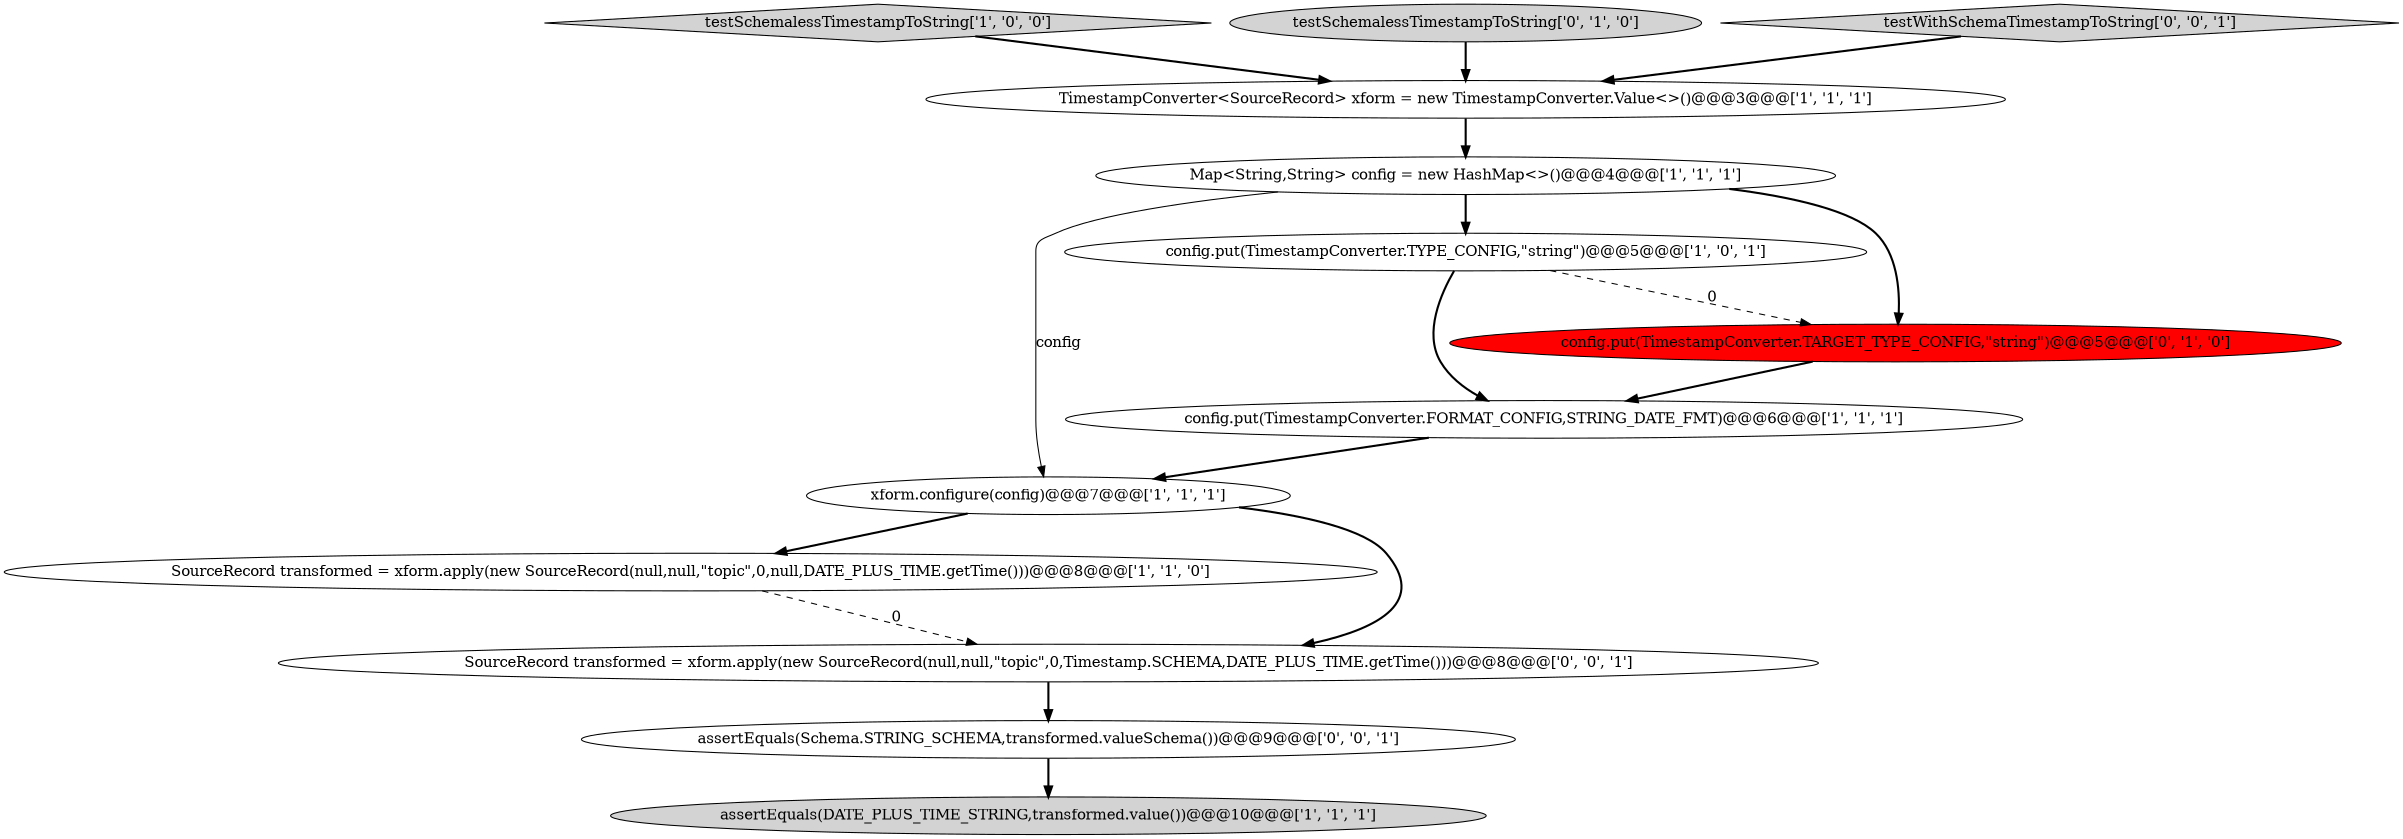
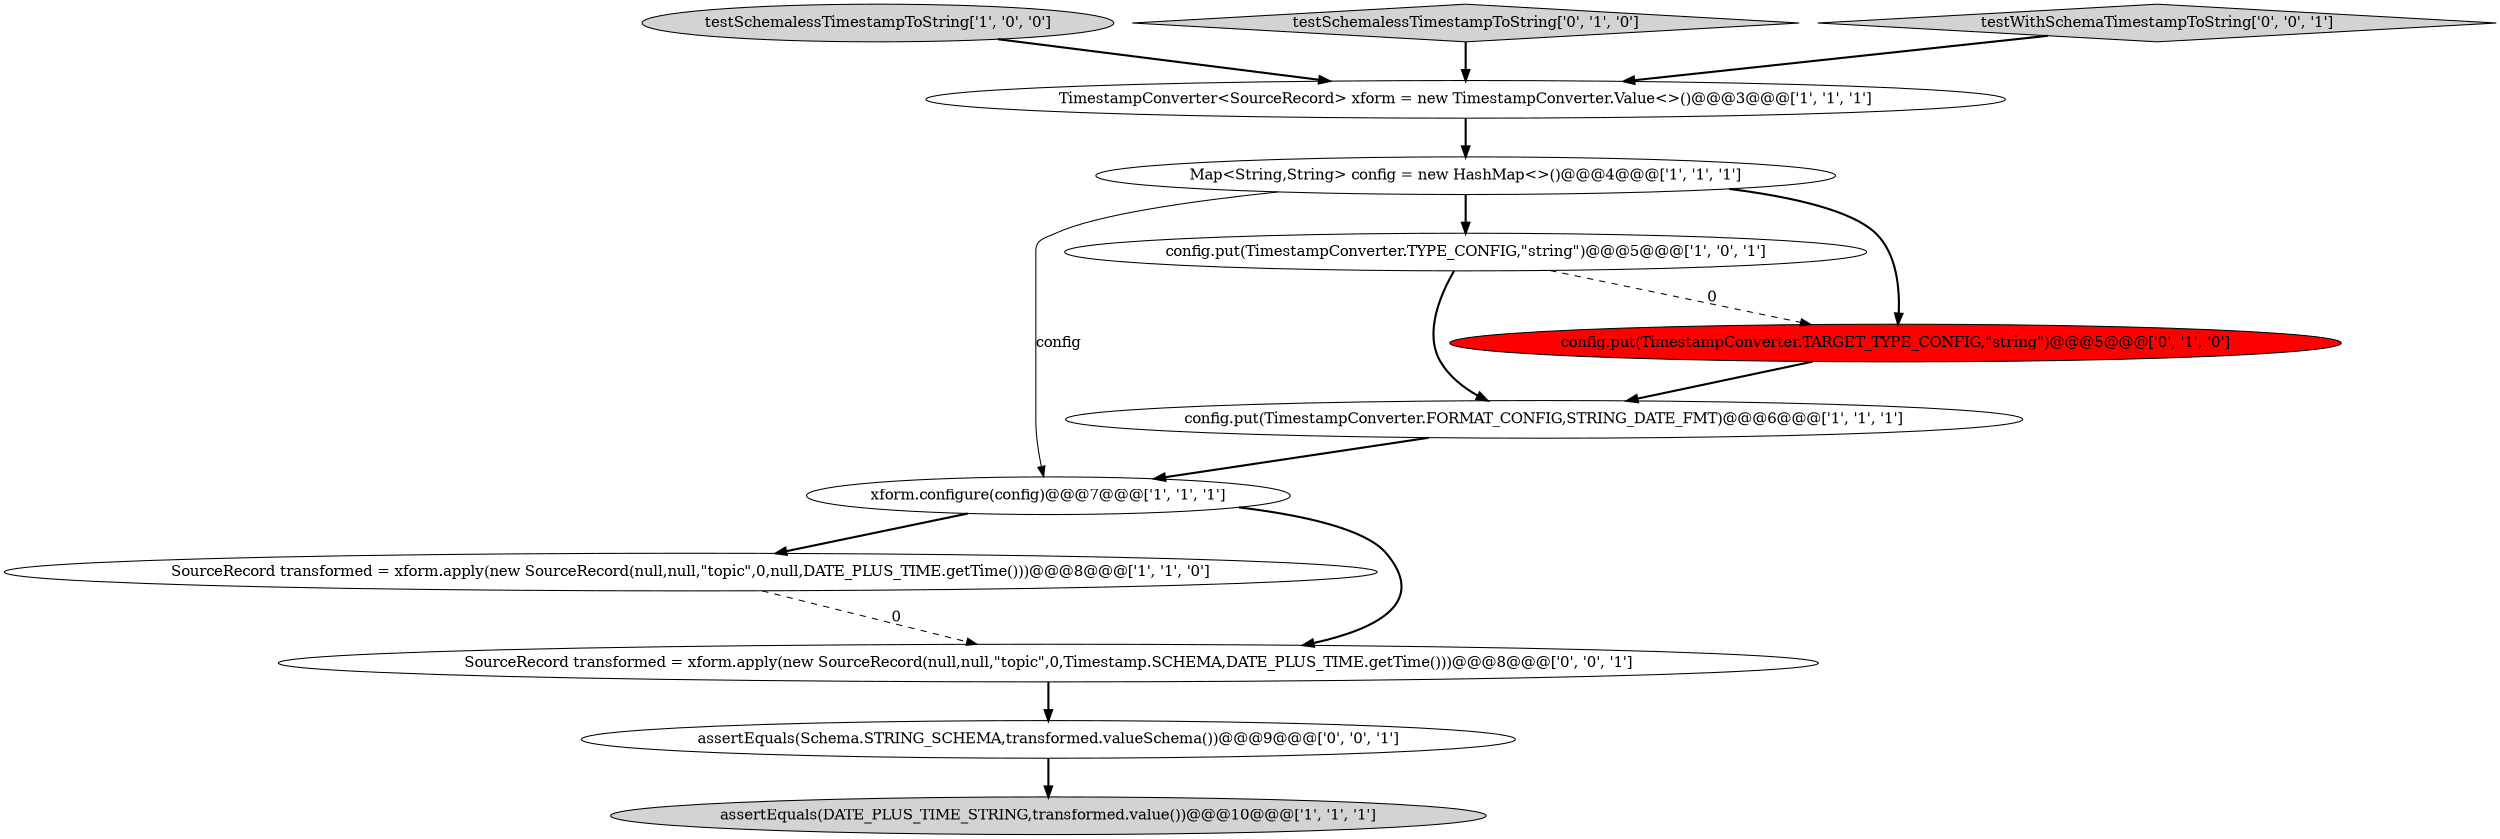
node "testSchemalessTimestampToString['1', '0', '0']": shape diamond -> ellipse
node "testSchemalessTimestampToString['0', '1', '0']": shape ellipse -> diamond
